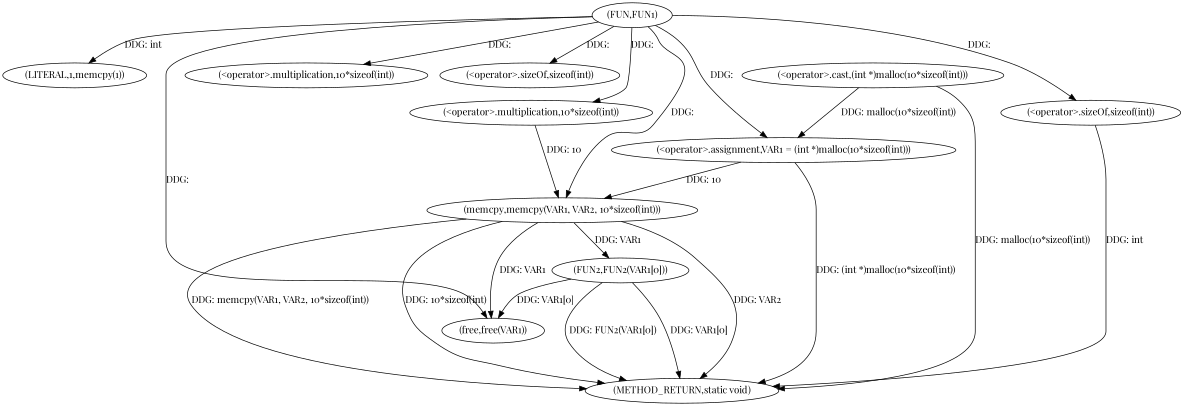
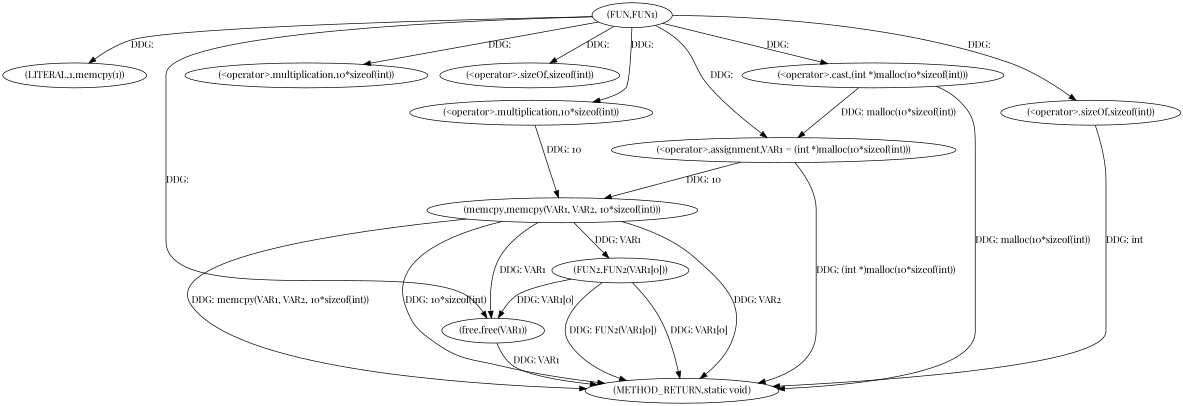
edge "(FUN,FUN1)" -> "(LITERAL,1,memcpy(1))": label "DDG: int" -> "DDG: "
edge "(FUN,FUN1)" -> "(memcpy,memcpy(VAR1, VAR2, 10*sizeof(int)))": now "(FUN,FUN1)" -> "(<operator>.cast,(int *)malloc(10*sizeof(int)))"
edge "(free,free(VAR1))" -> "(METHOD_RETURN,static void)": added, label "DDG: VAR1"
